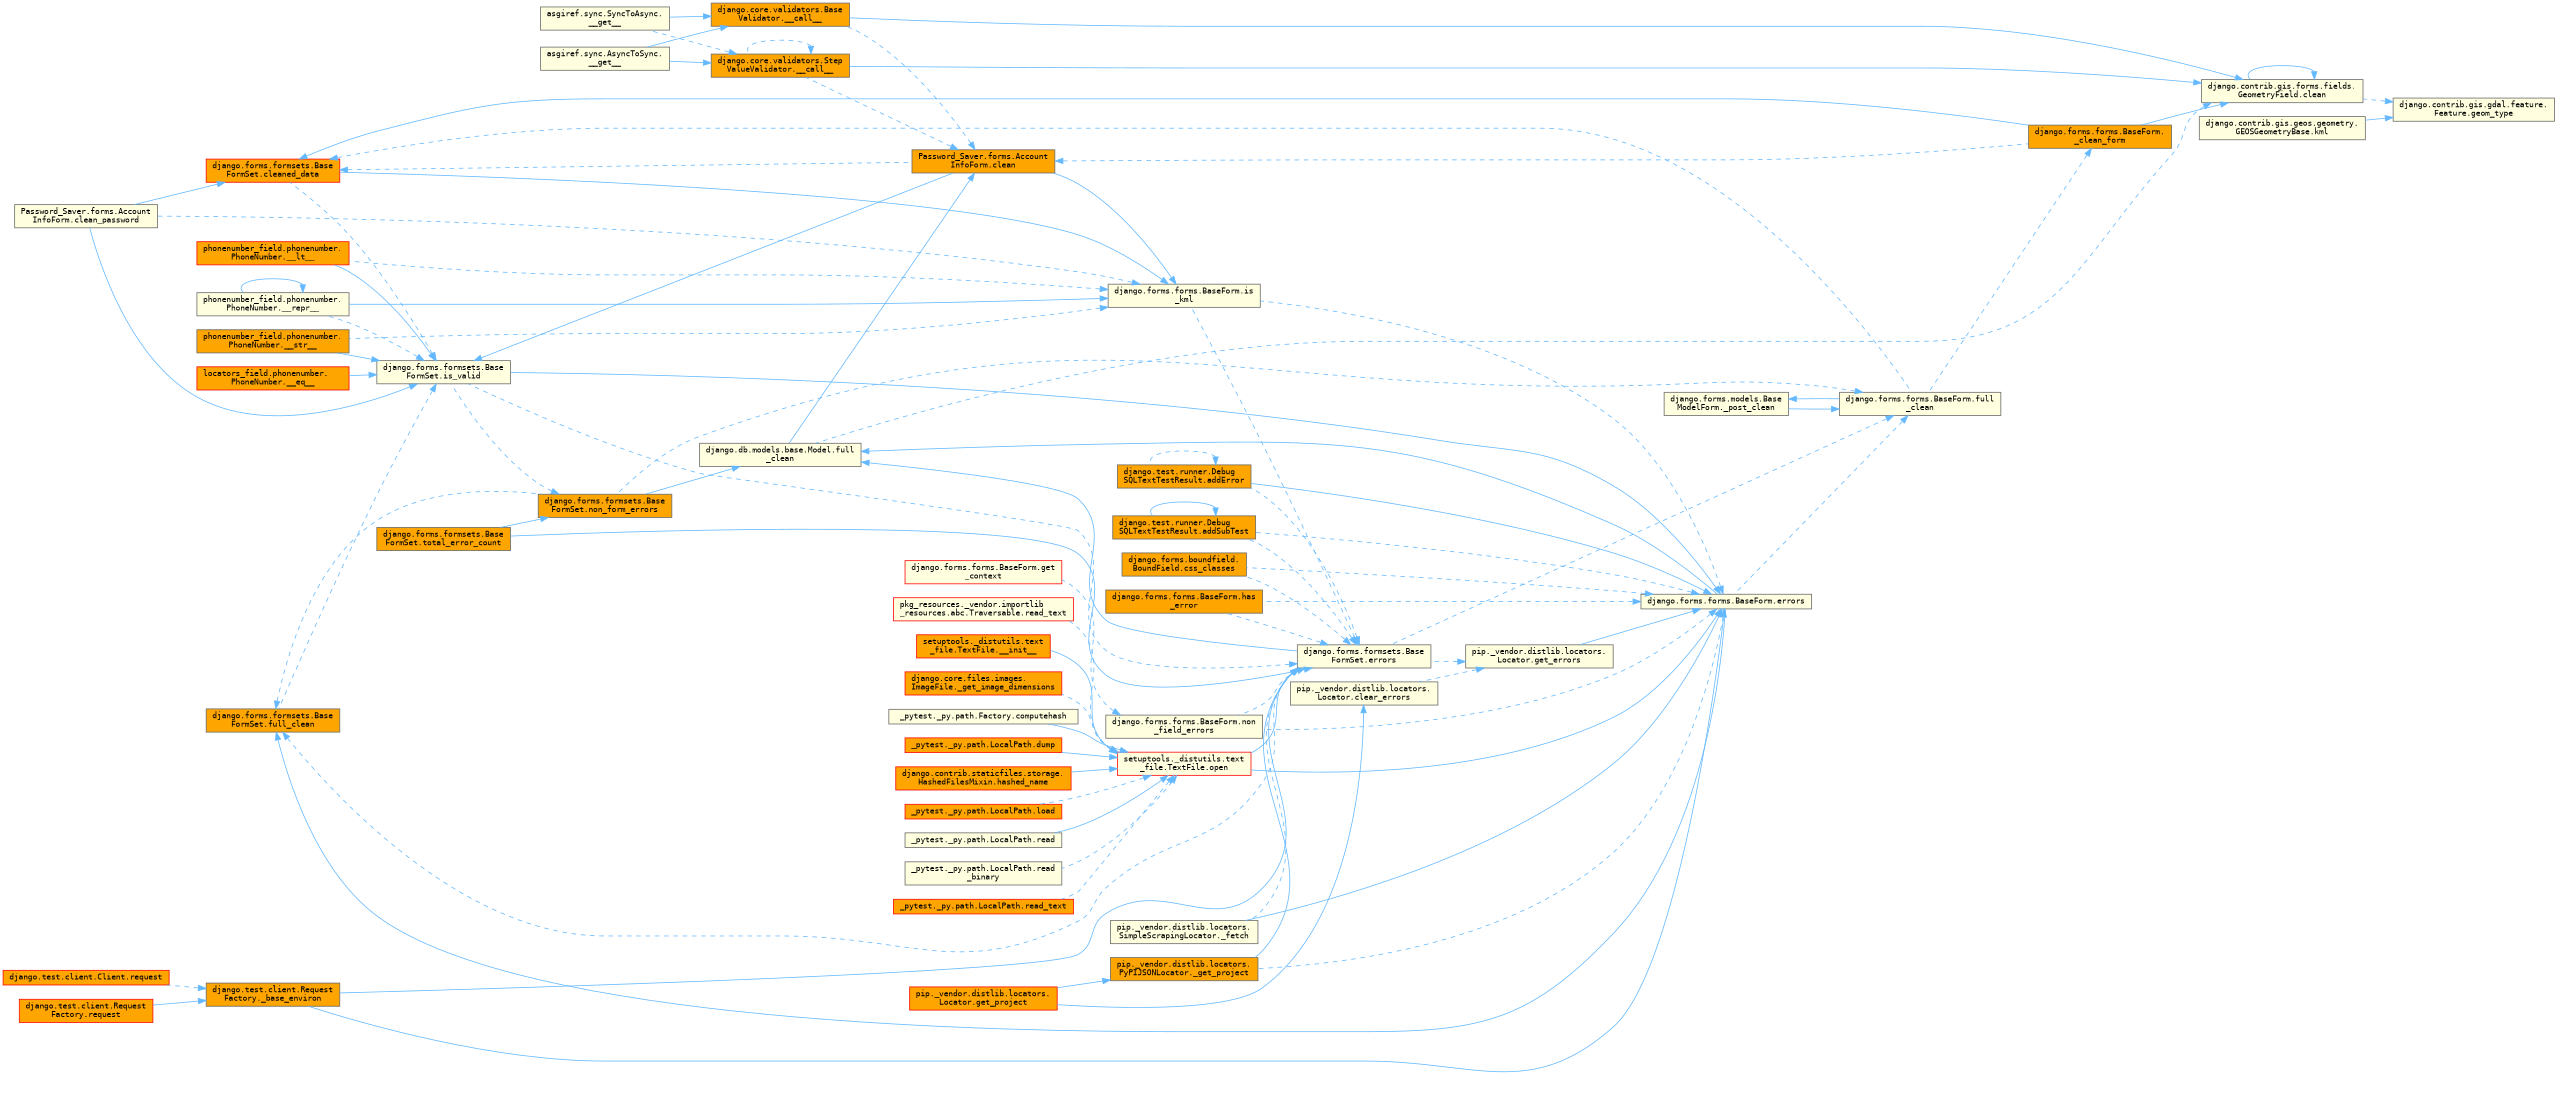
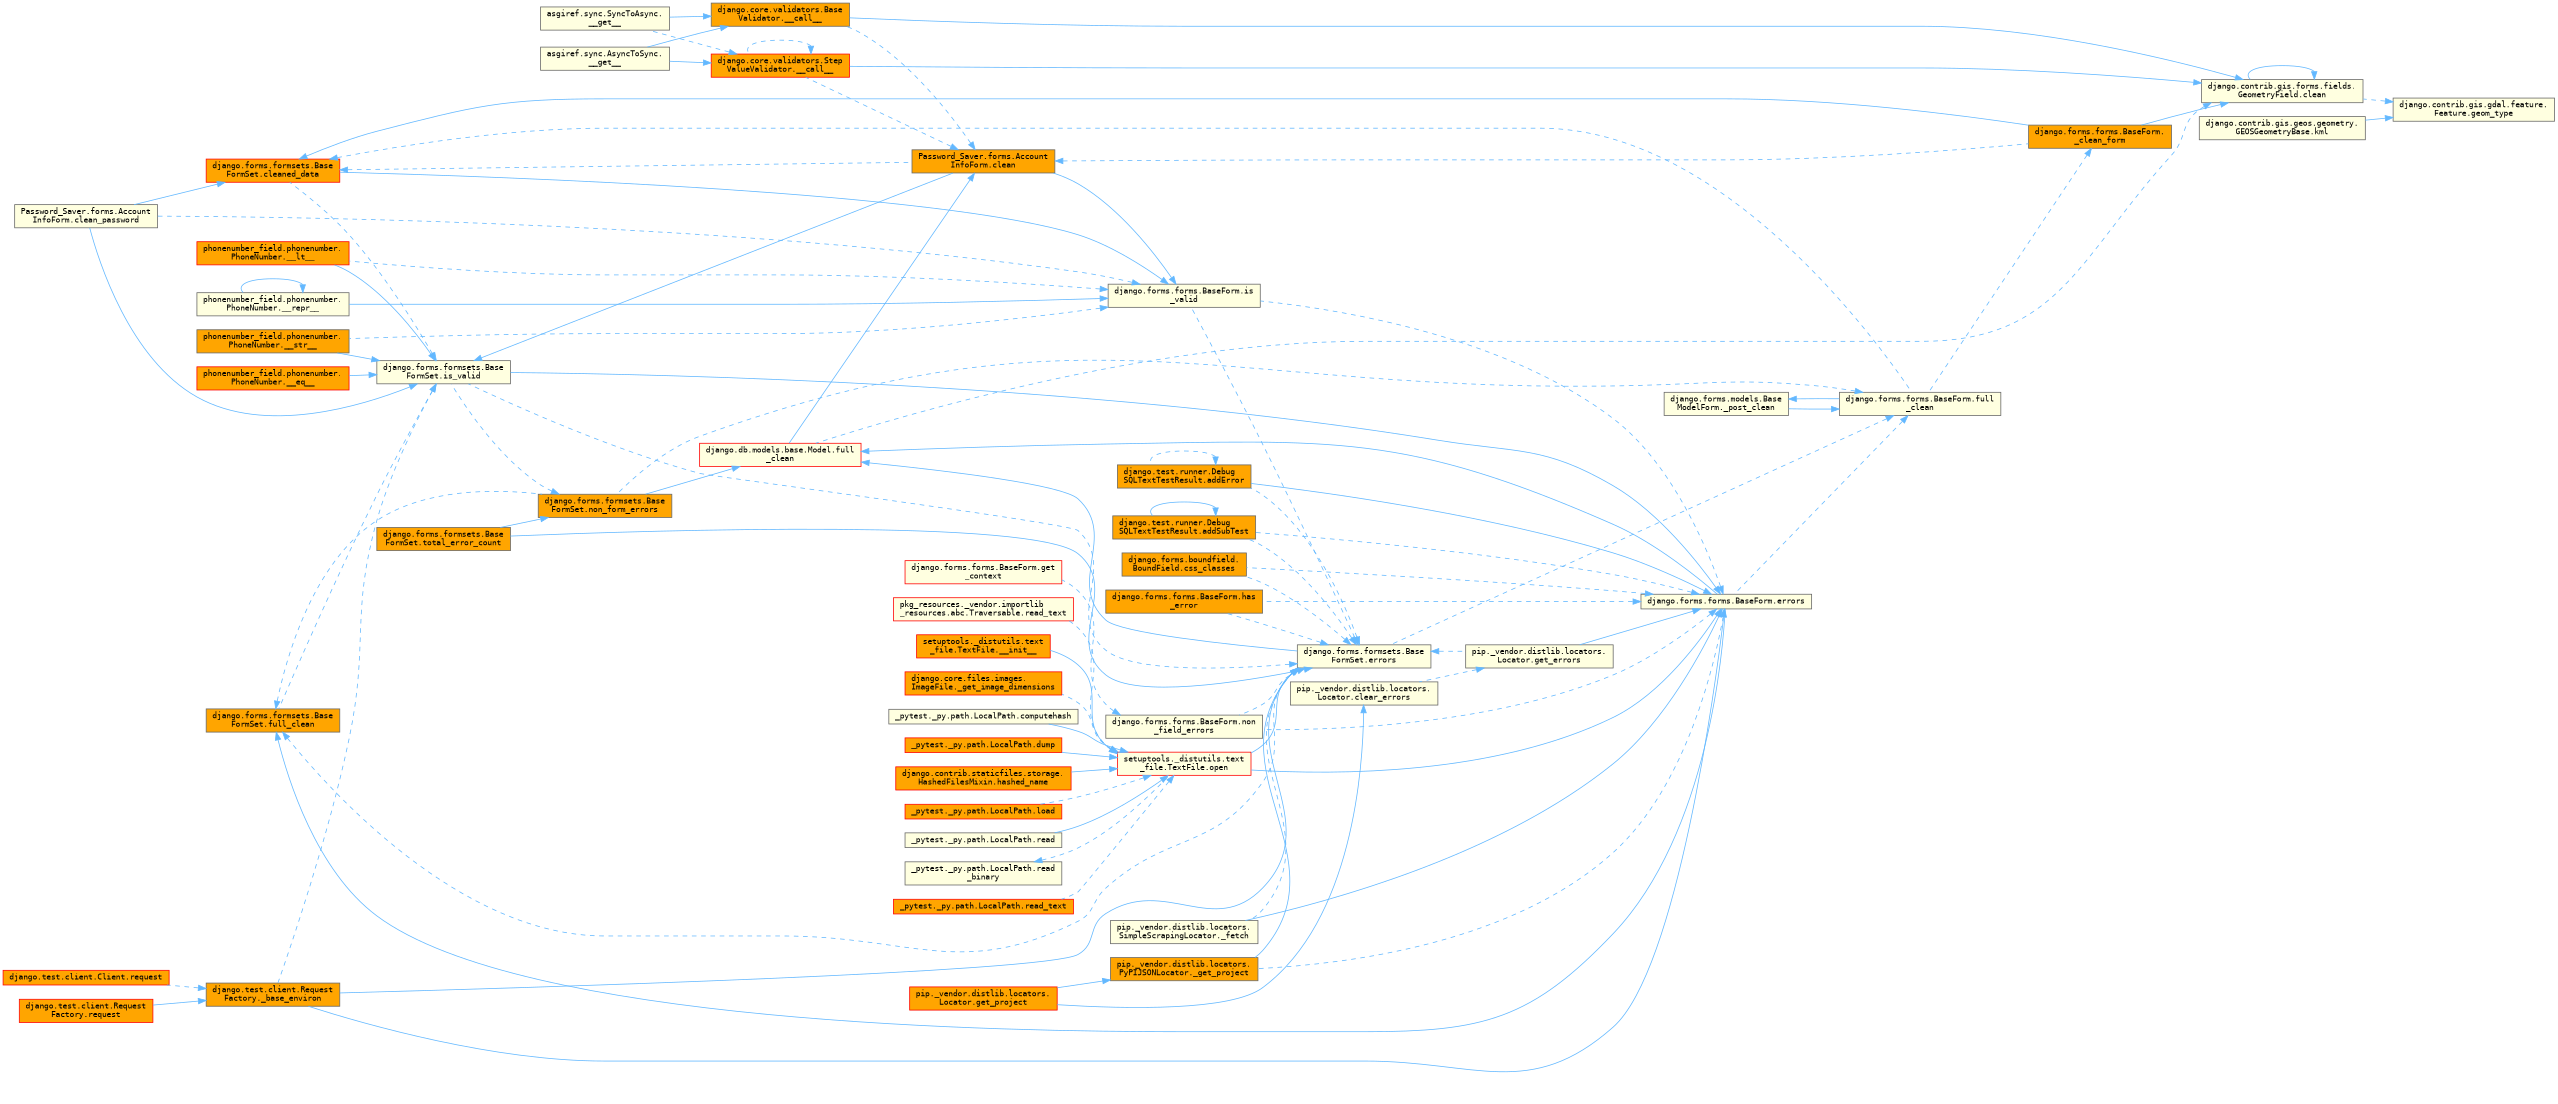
node "django.core.validators.Step ValueValidator.__call__": color grey40 -> red
node "django.forms.forms.BaseForm.is _kml": label "django.forms.forms.BaseForm.is _kml" -> "django.forms.forms.BaseForm.is _valid"
edge "phonenumber_field.phonenumber. PhoneNumber.__repr__" -> "django.forms.formsets.Base FormSet.is_valid": now "django.test.client.Request Factory._base_environ" -> "django.forms.formsets.Base FormSet.is_valid"
node "locators_field.phonenumber. PhoneNumber.__eq__": label "locators_field.phonenumber. PhoneNumber.__eq__" -> "phonenumber_field.phonenumber. PhoneNumber.__eq__"
node "django.db.models.base.Model.full _clean": color grey40 -> red
edge "django.forms.formsets.Base FormSet.errors" -> "pip._vendor.distlib.locators. Locator.get_errors": reversed
node "_pytest._py.path.Factory.computehash": label "_pytest._py.path.Factory.computehash" -> "_pytest._py.path.LocalPath.computehash"
edge "_pytest._py.path.LocalPath.read _binary" -> "setuptools._distutils.text _file.TextFile.open": reversed
